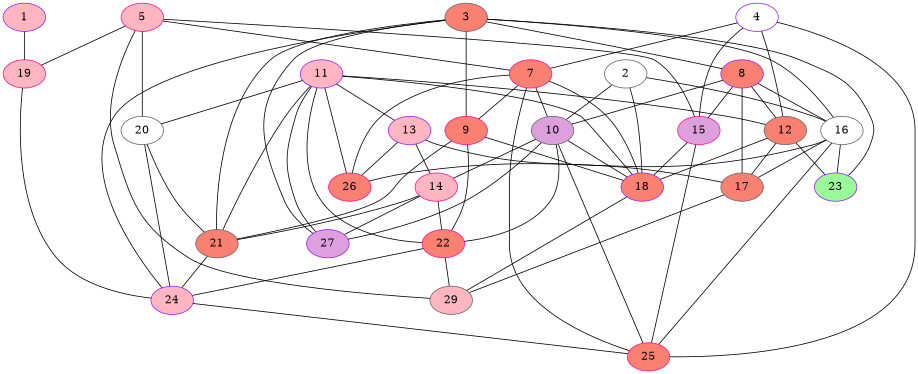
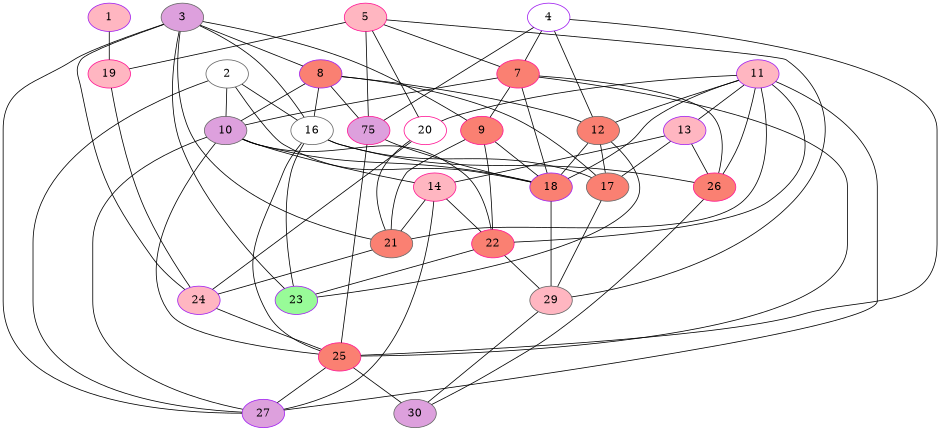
node "3": fillcolor salmon -> plum
node "20": color gray40 -> deeppink
node "15": label "15" -> "75"
edge "22" -- "24": now "22" -- "23"
edge "2" -- "27": added
edge "25" -- "27": added
node "30": added
